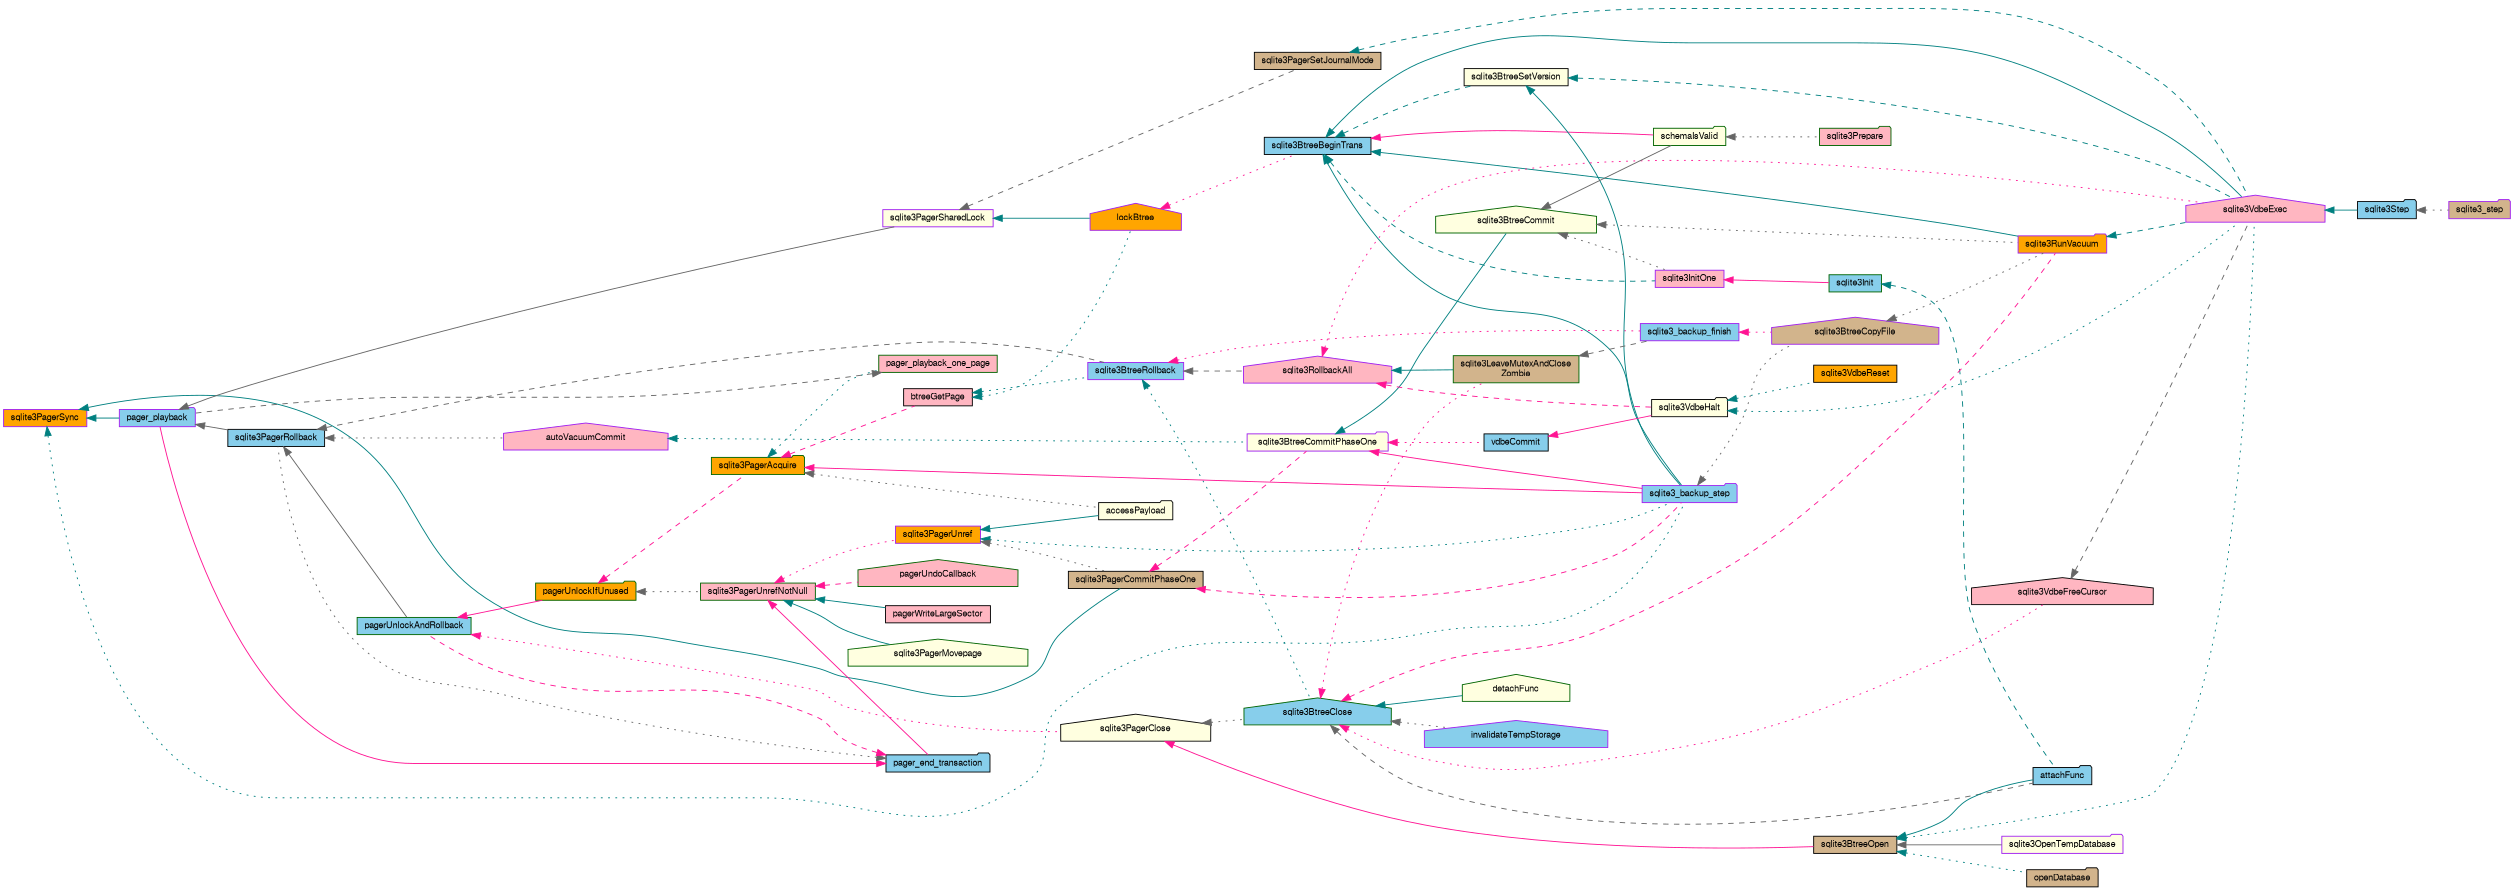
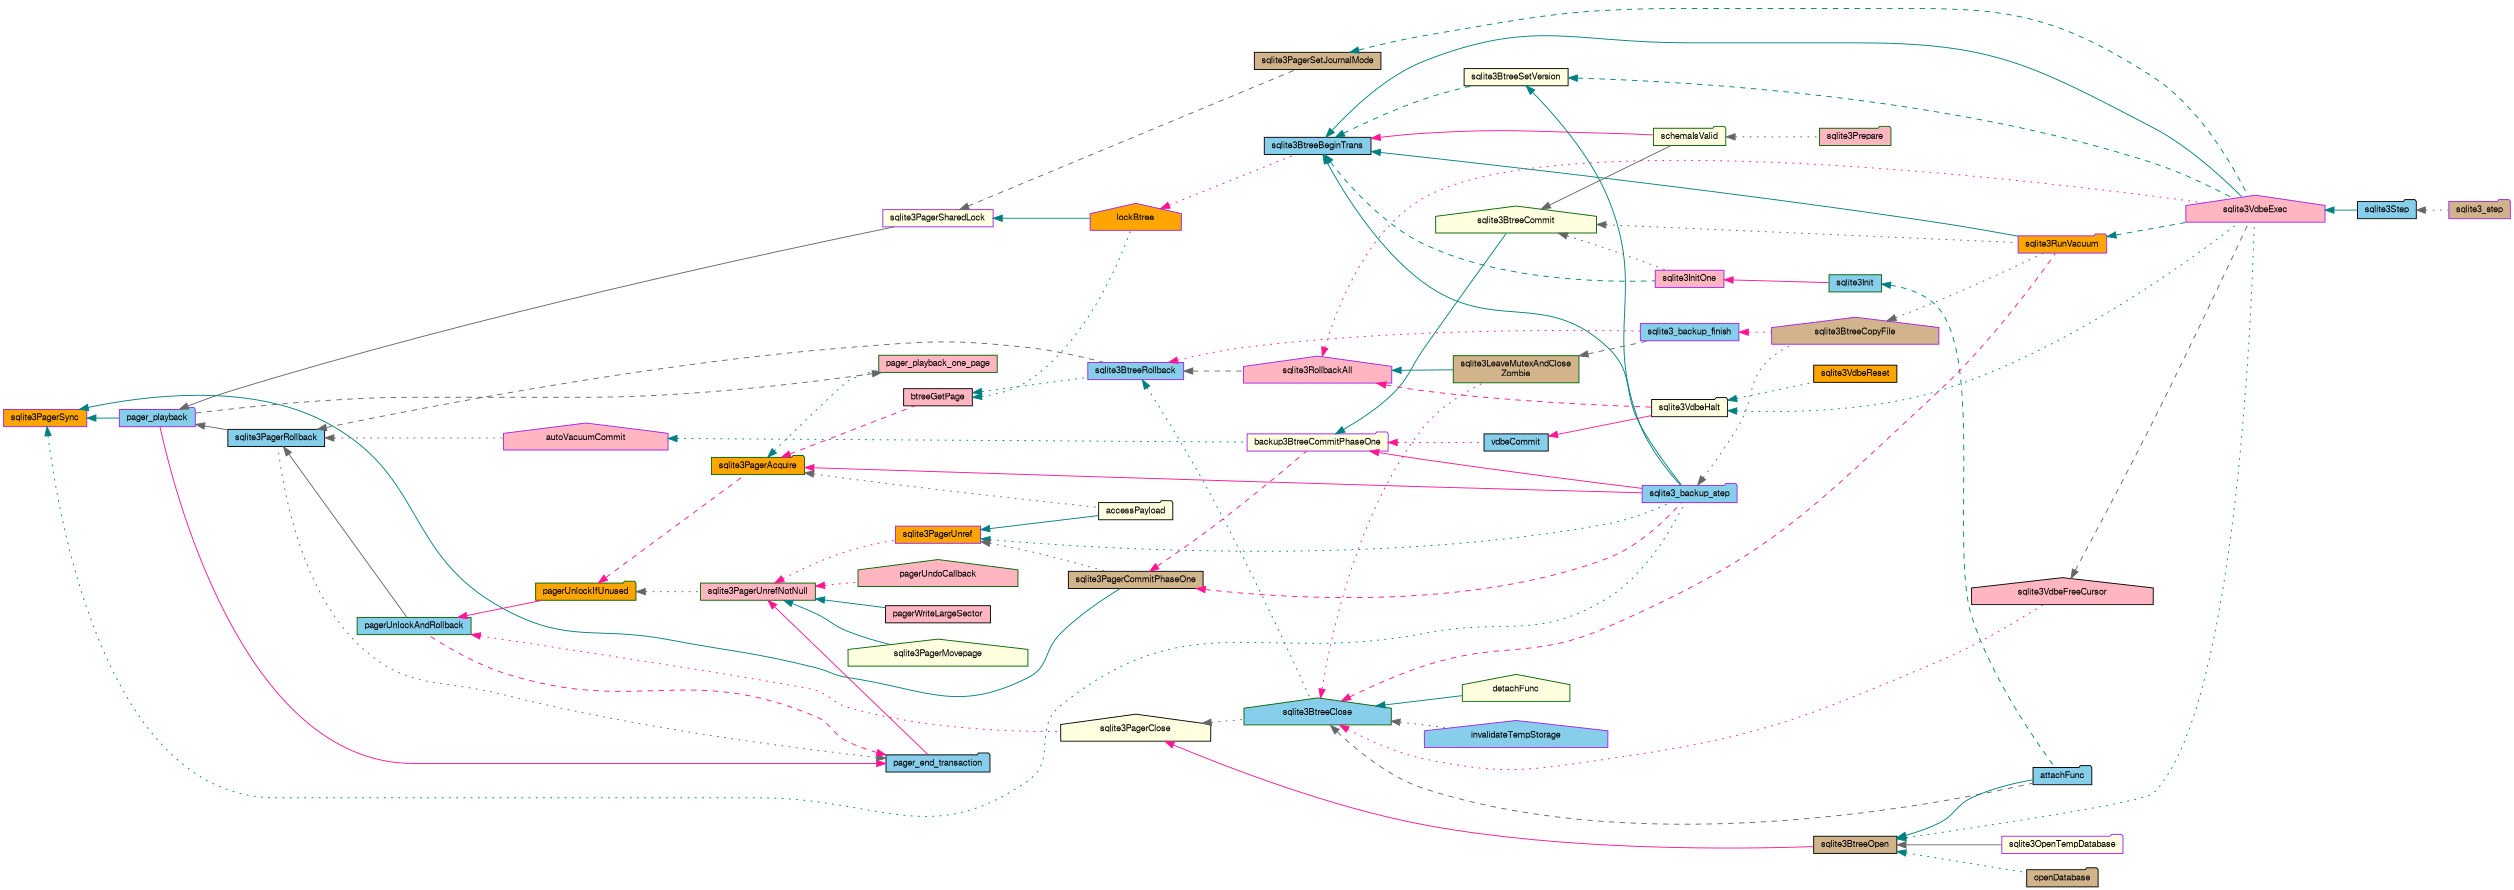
node "sqlite3BtreeCommitPhaseOne": label "sqlite3BtreeCommitPhaseOne" -> "backup3BtreeCommitPhaseOne"
edge "pagerUndoCallback" -> "sqlite3PagerUnrefNotNull": style dashed -> dotted
